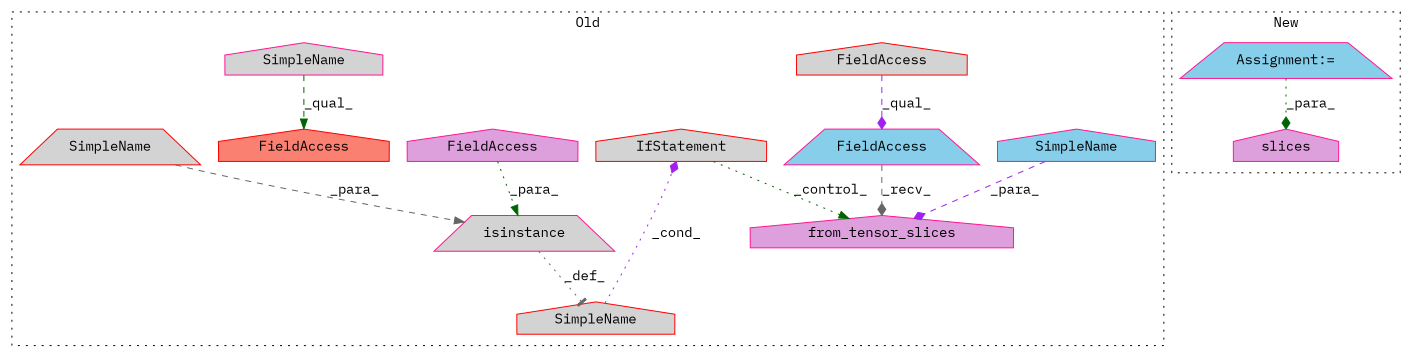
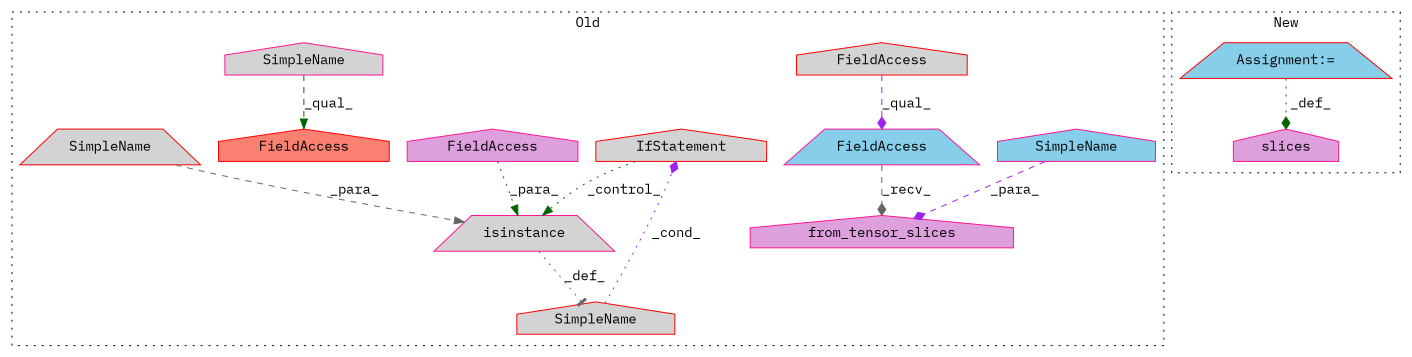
node "Assignment:=": color deeppink -> red
edge "Assignment:=" -> "slices": label "_para_" -> "_def_"
edge "IfStatement" -> "from_tensor_slices": now "IfStatement" -> "isinstance"
